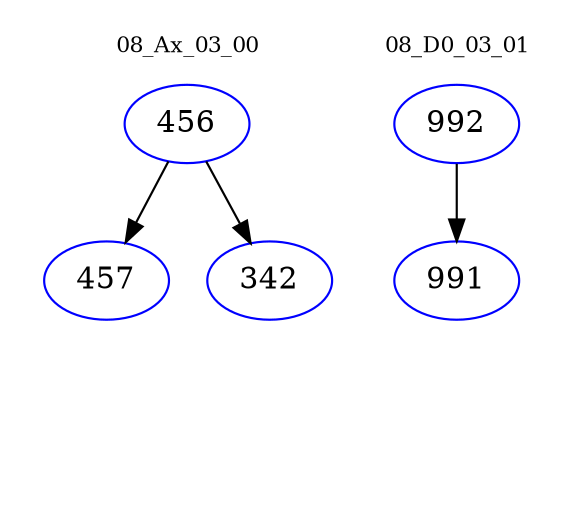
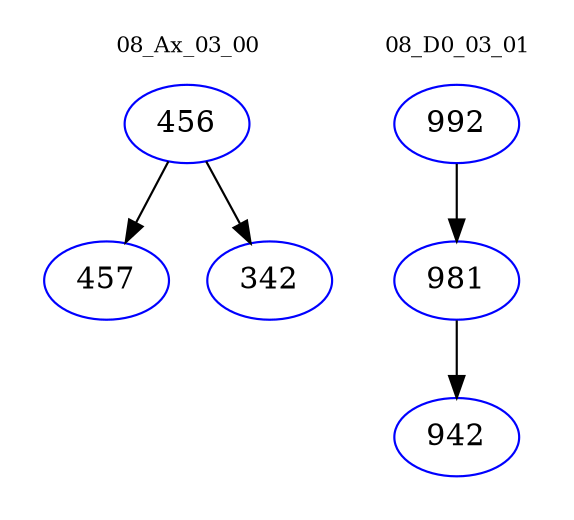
node "991": label "991" -> "981"
node "942": added
